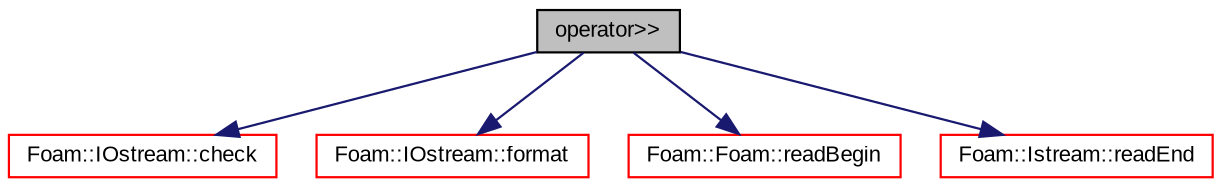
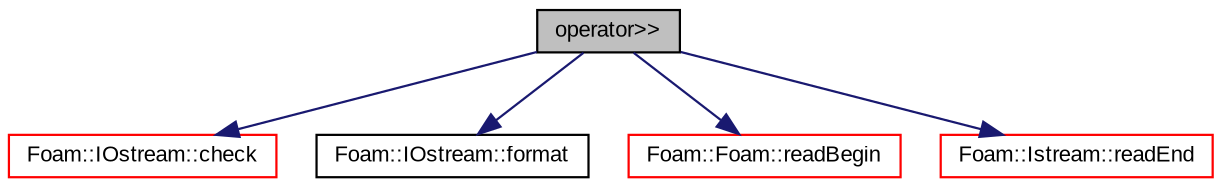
node "Foam::IOstream::format": color red -> black
